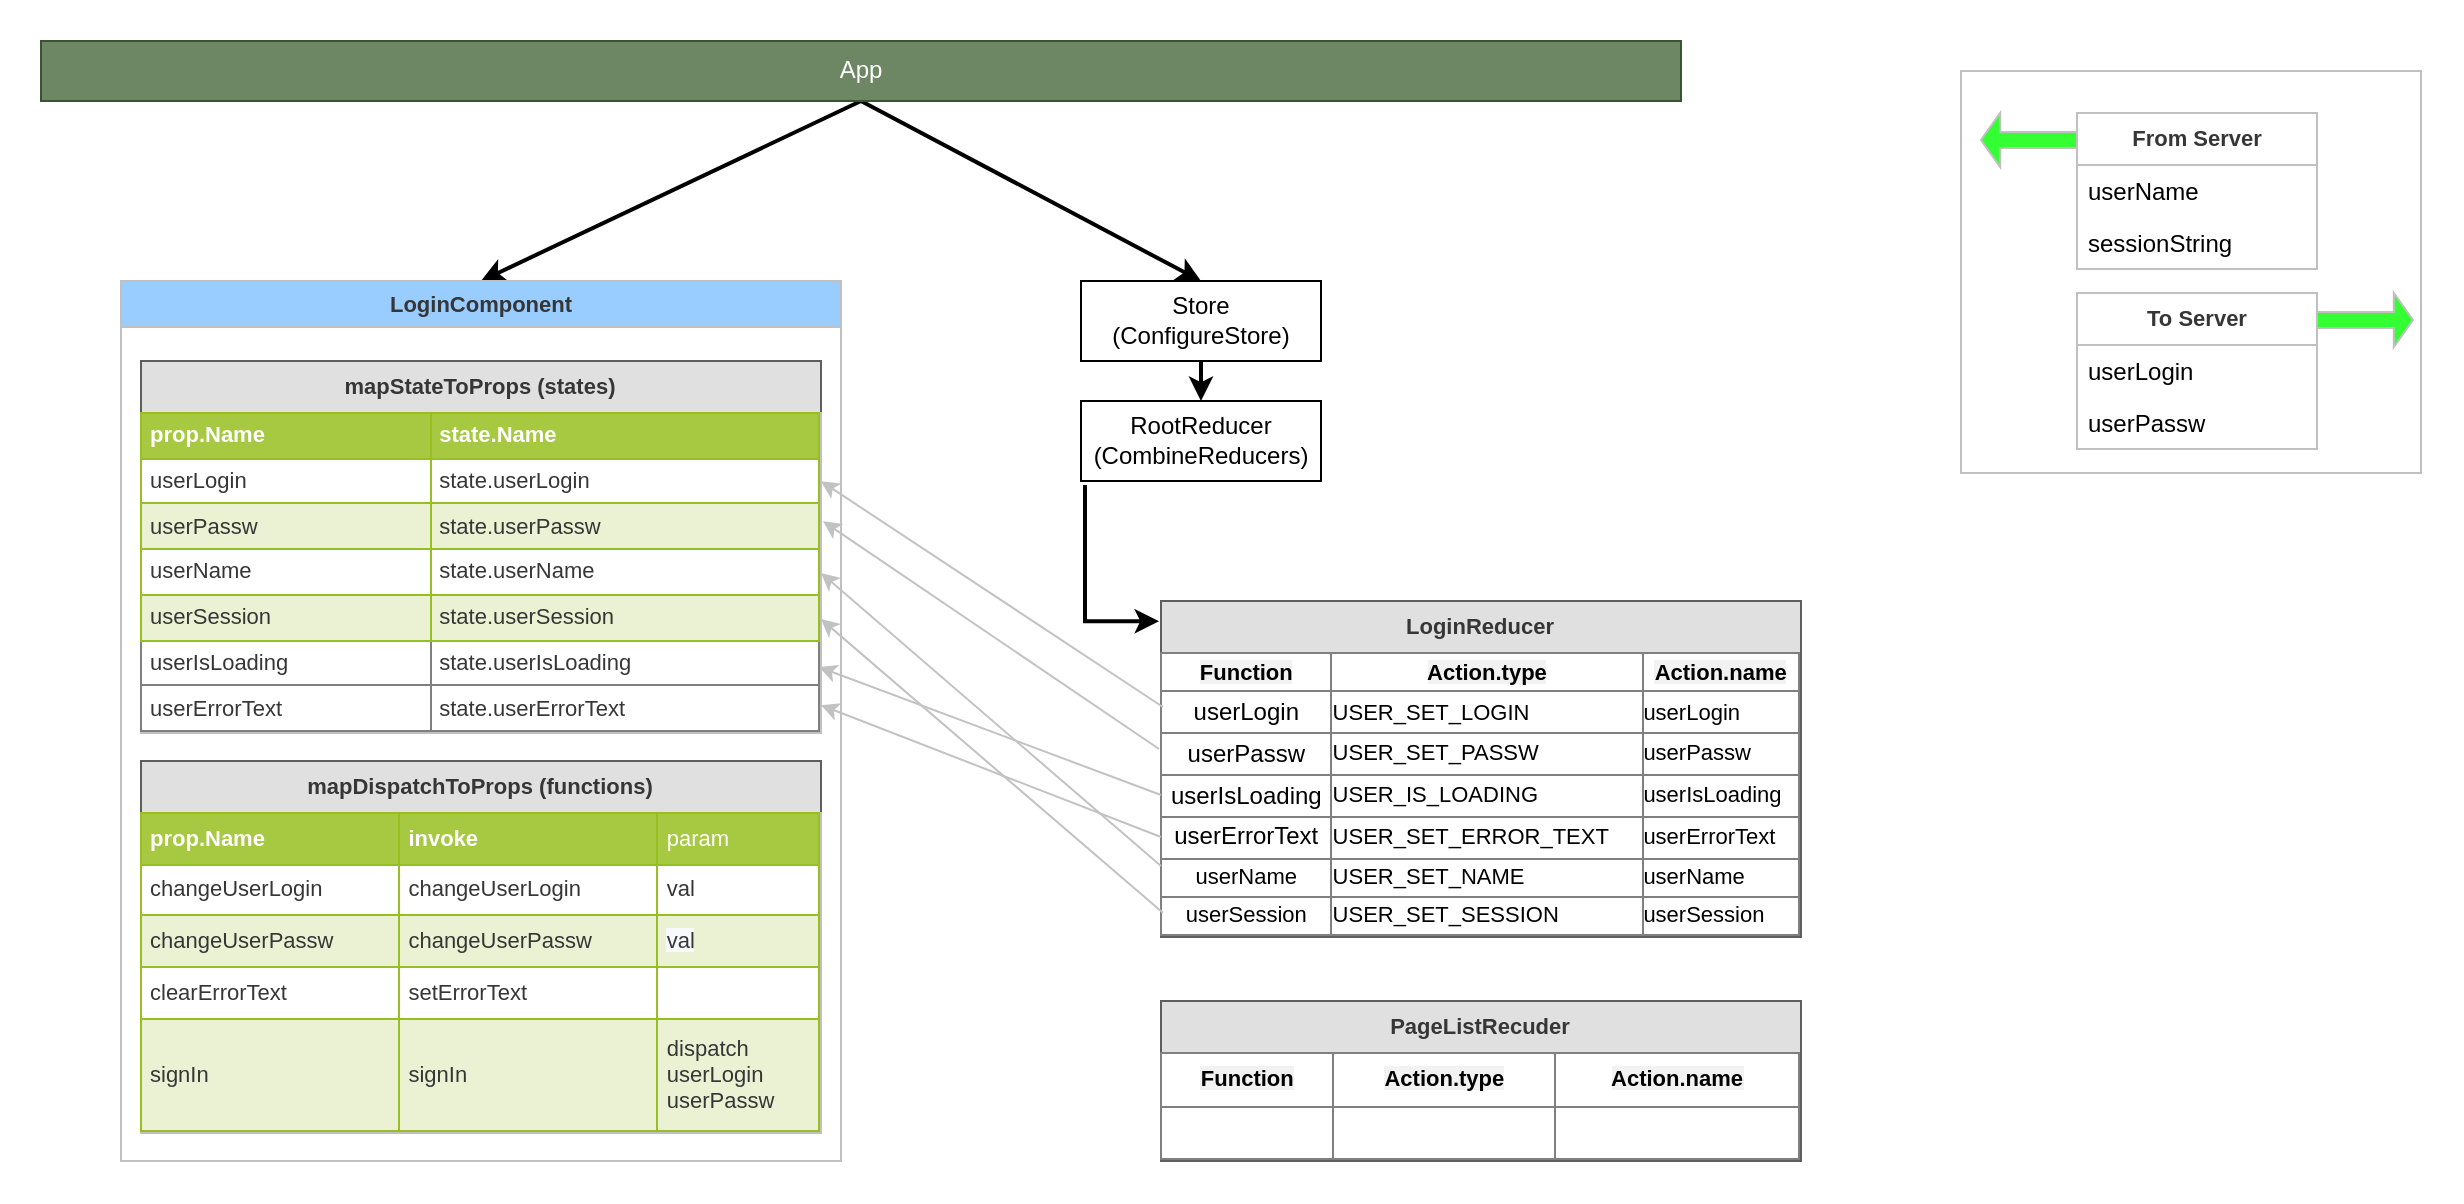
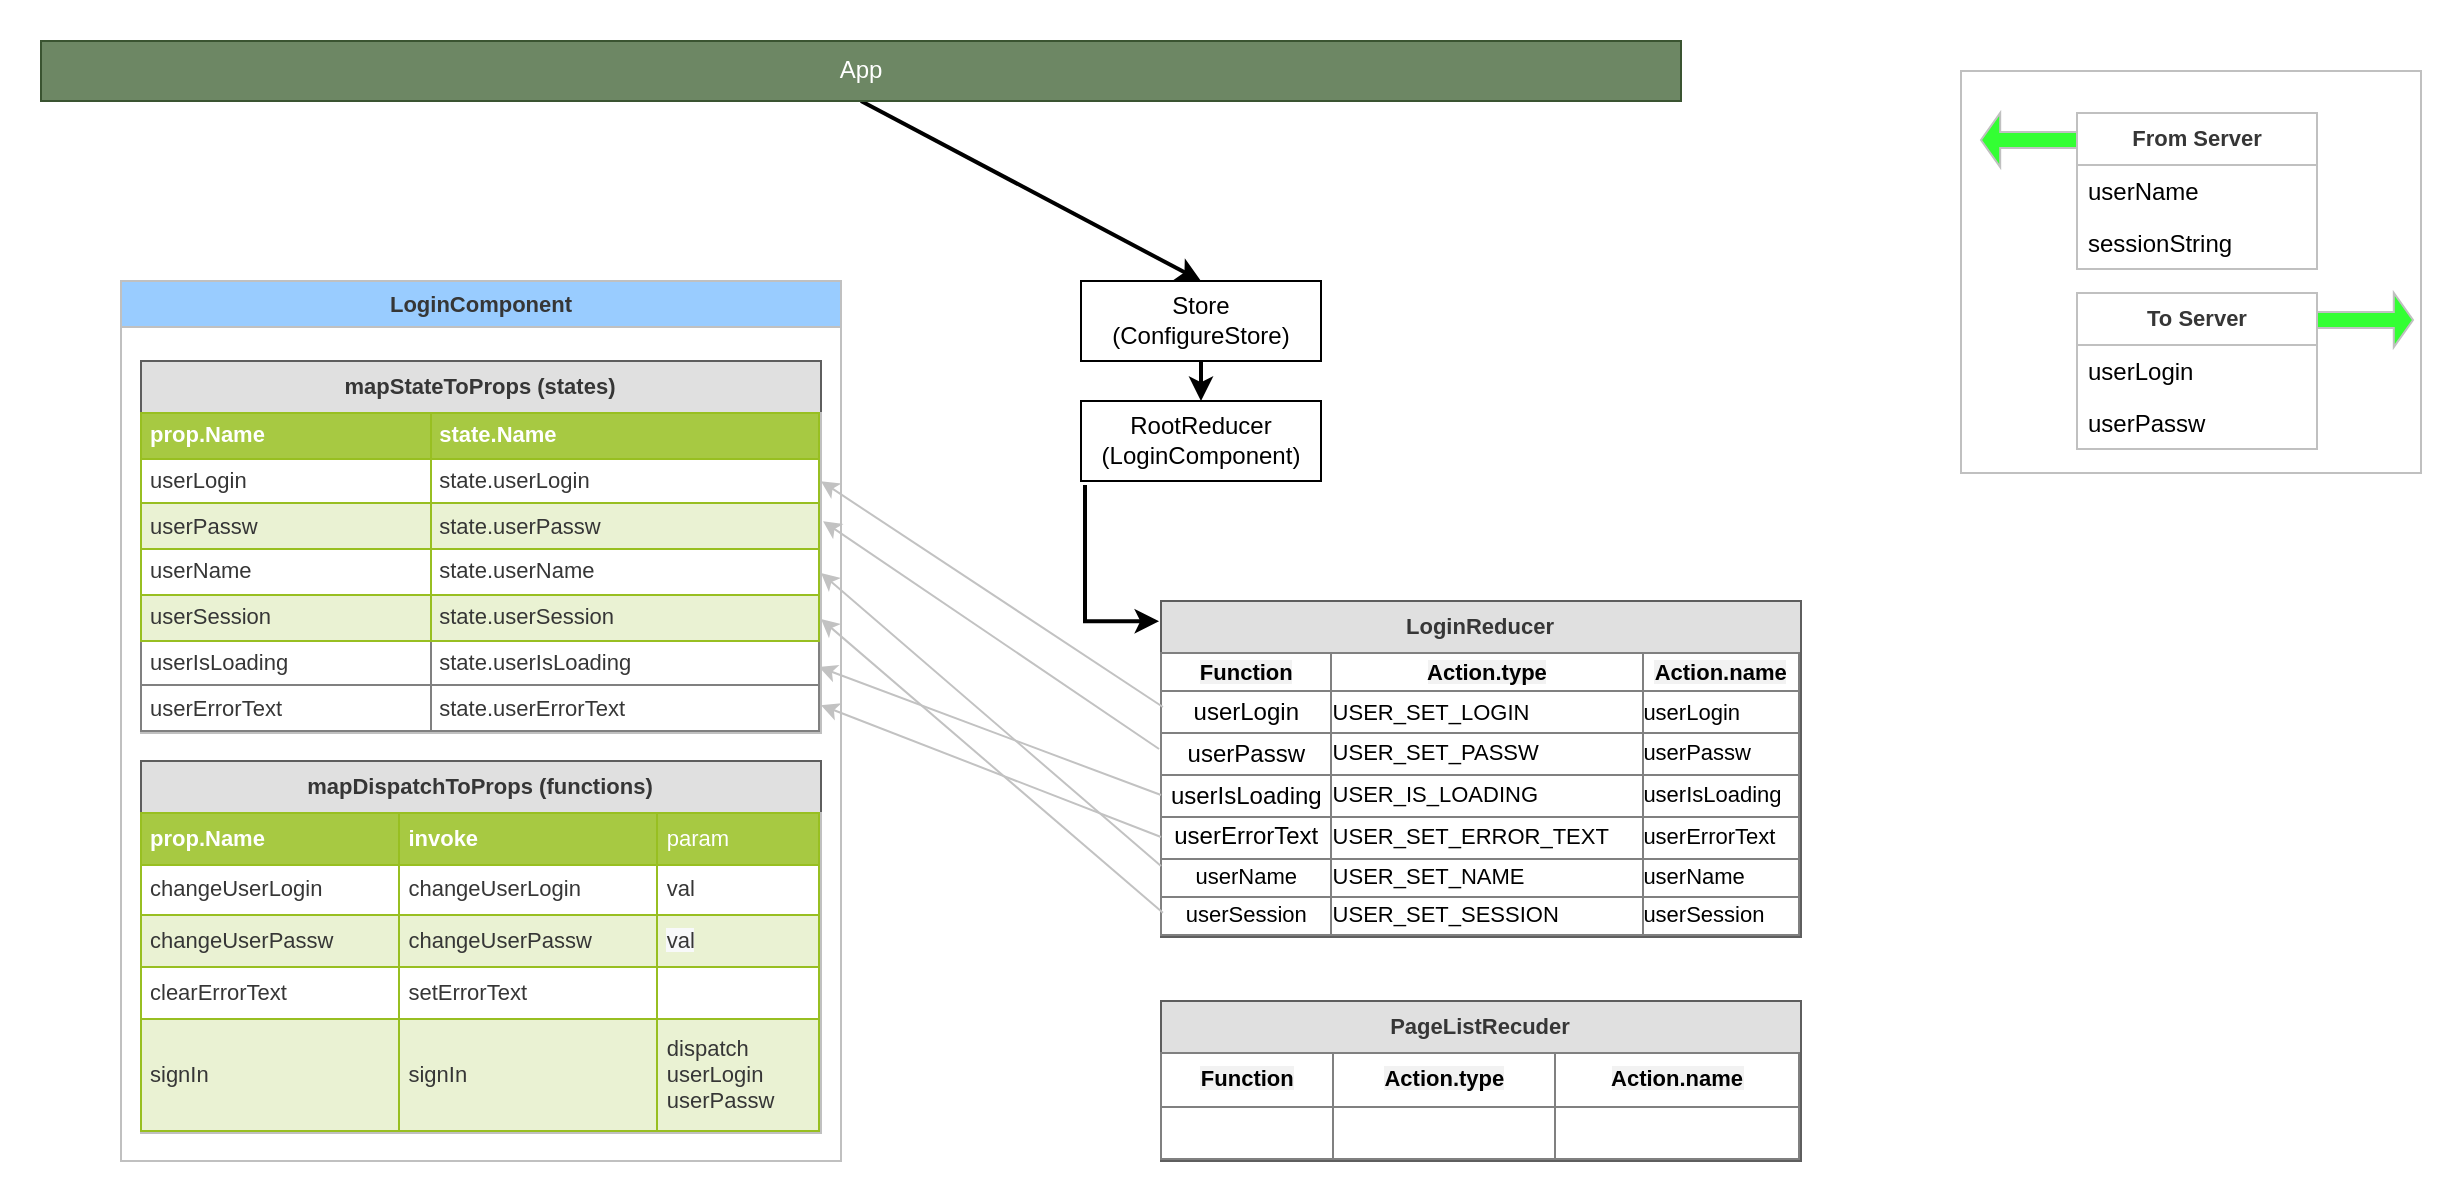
edge "App" -> "LoginComponent": removed
node "RootReducer (CombineReducers)": label "RootReducer (CombineReducers)" -> "RootReducer (LoginComponent)"
